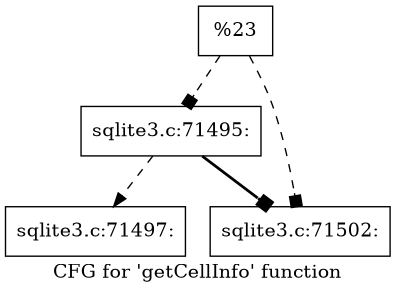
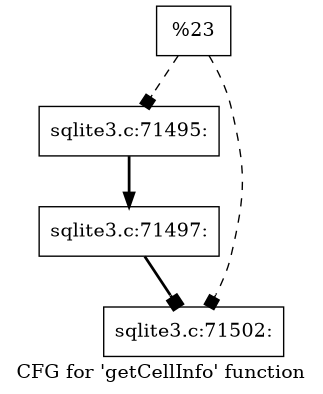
edge "sqlite3.c:71495:" -> "sqlite3.c:71497:": style dashed -> bold
edge "sqlite3.c:71495:" -> "sqlite3.c:71502:": now "sqlite3.c:71497:" -> "sqlite3.c:71502:"
